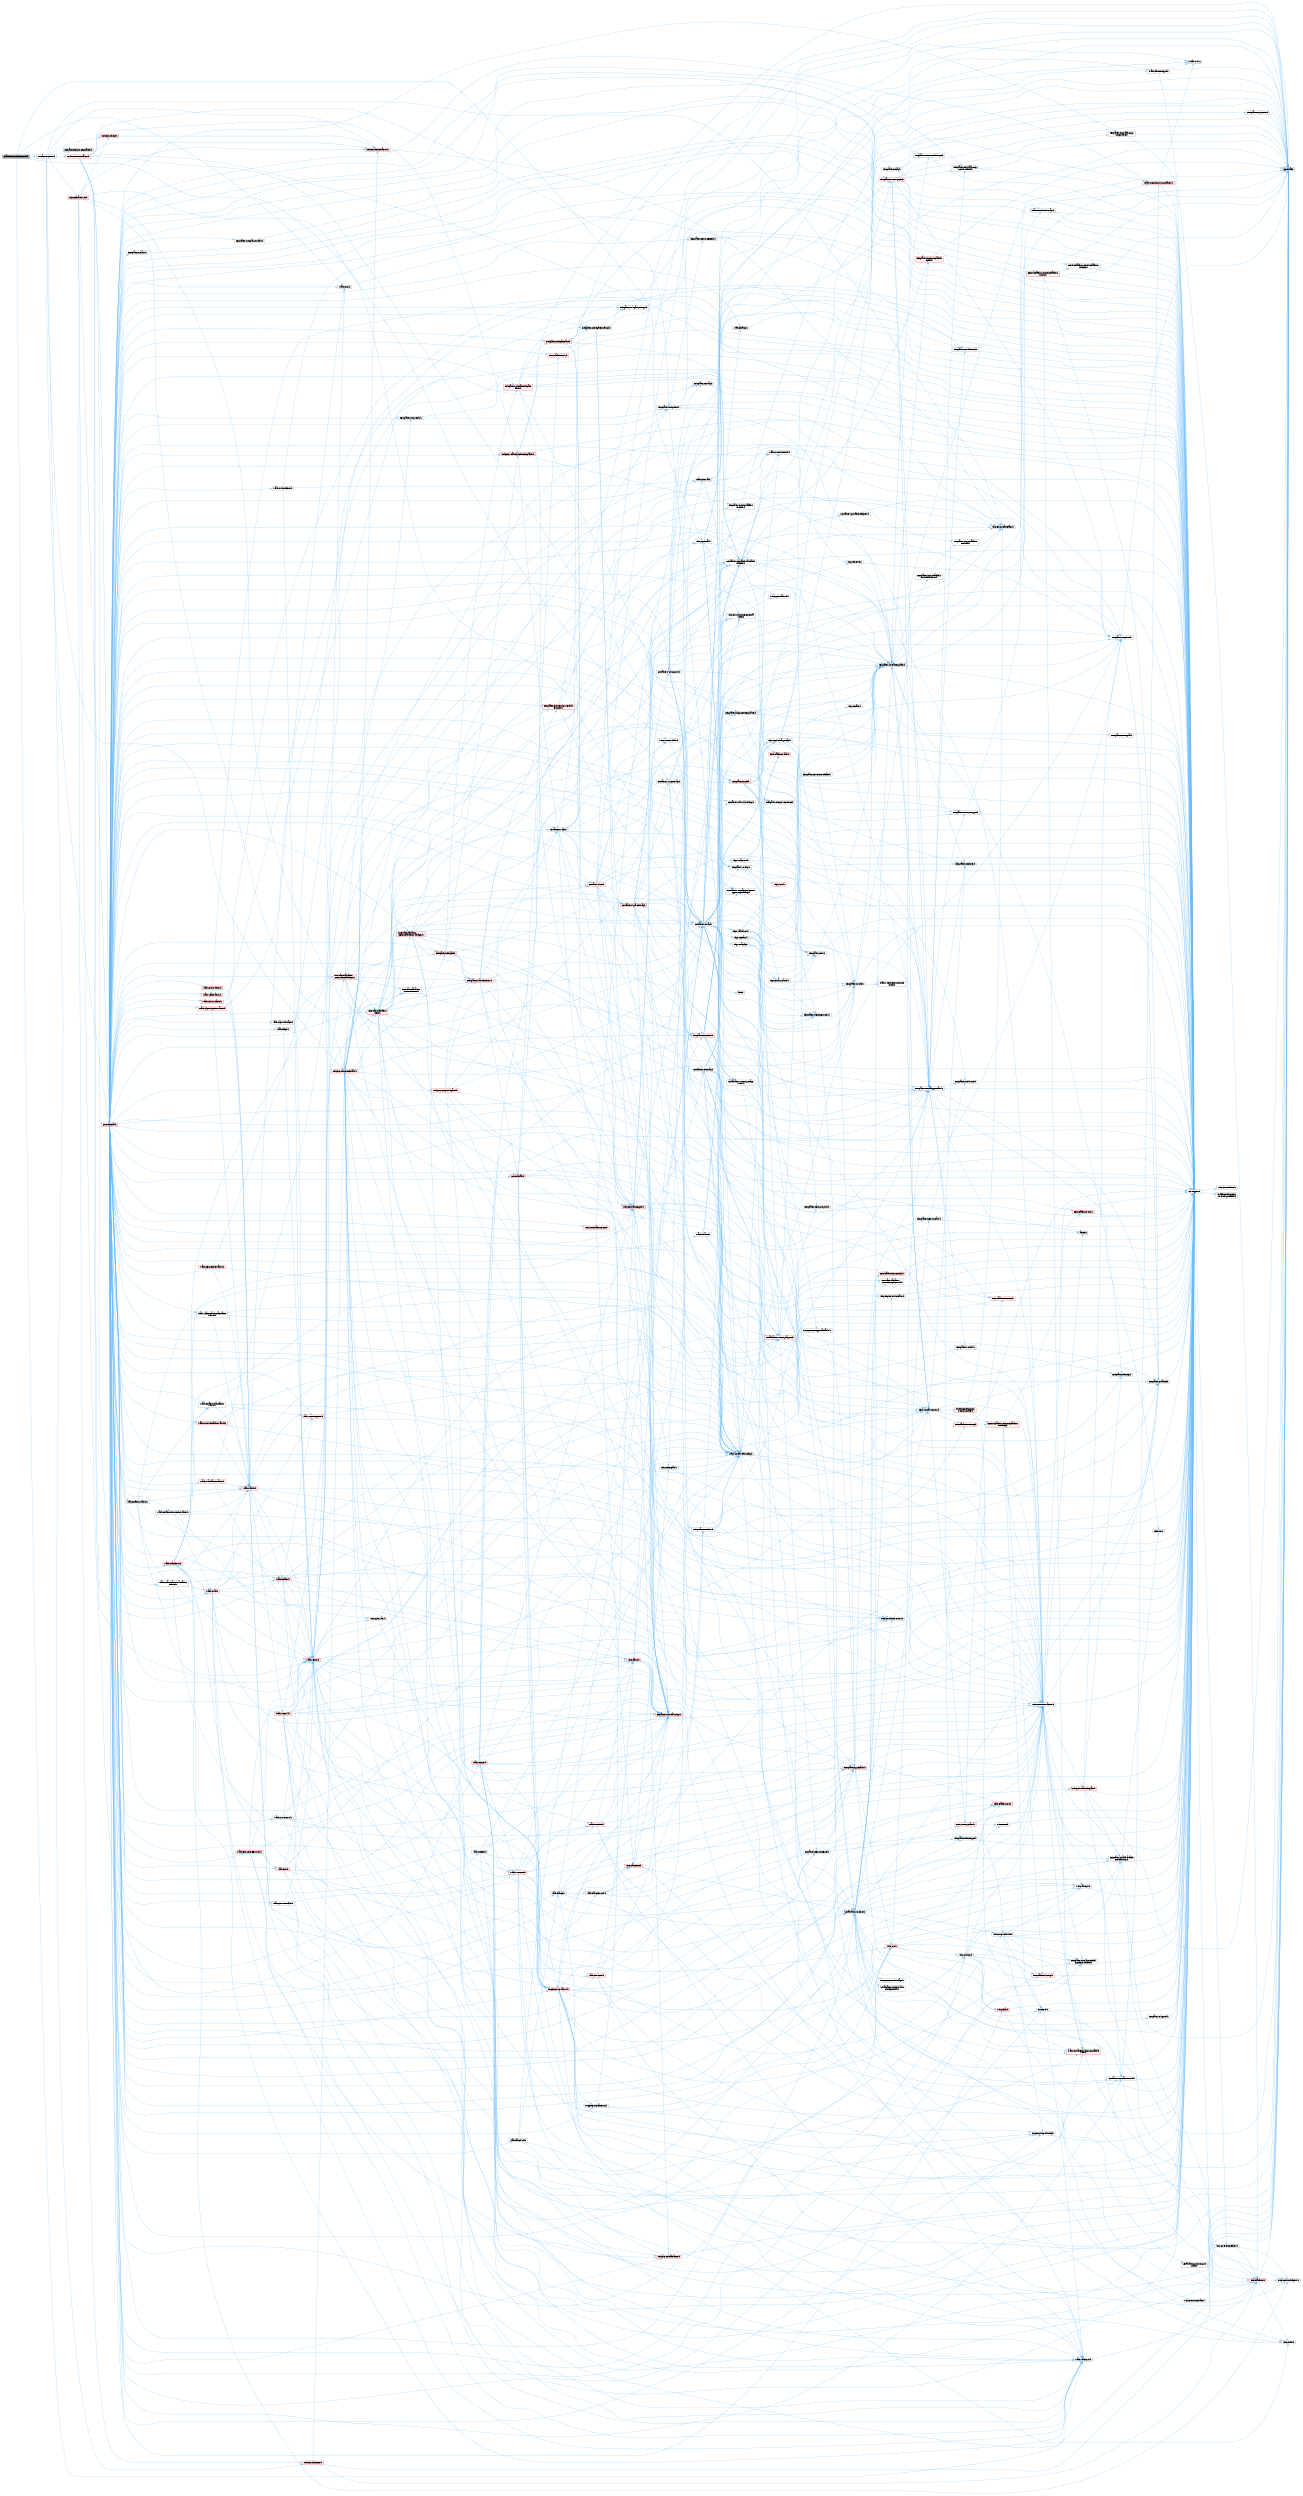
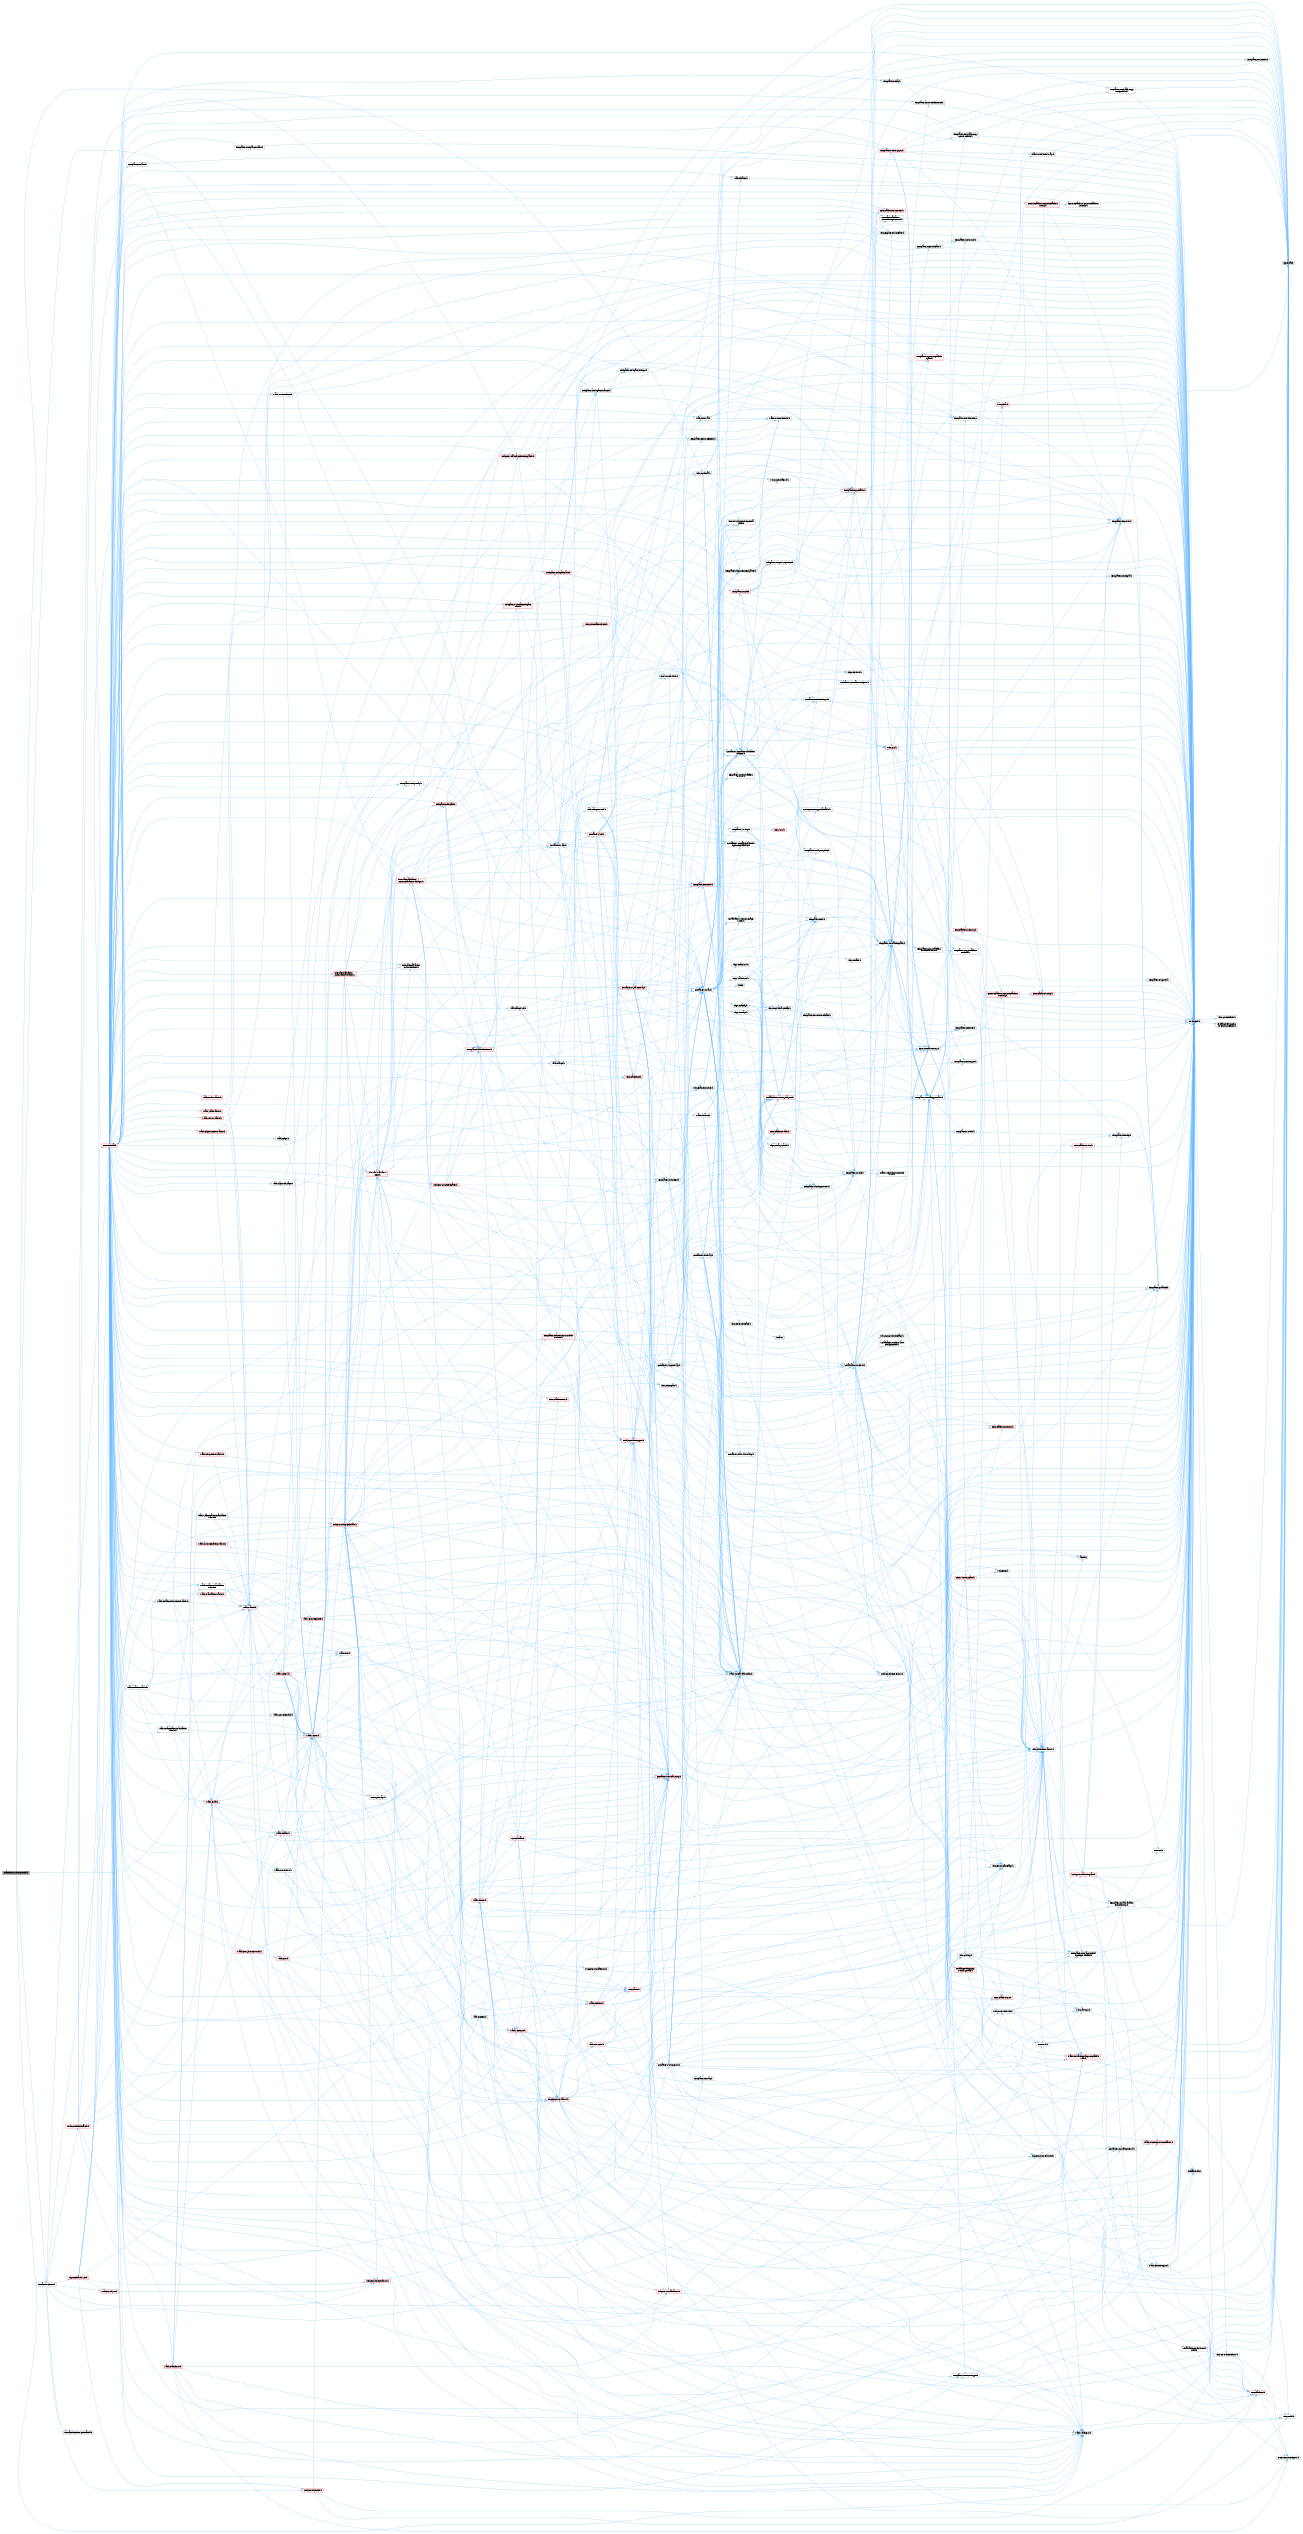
node "iterator": added
